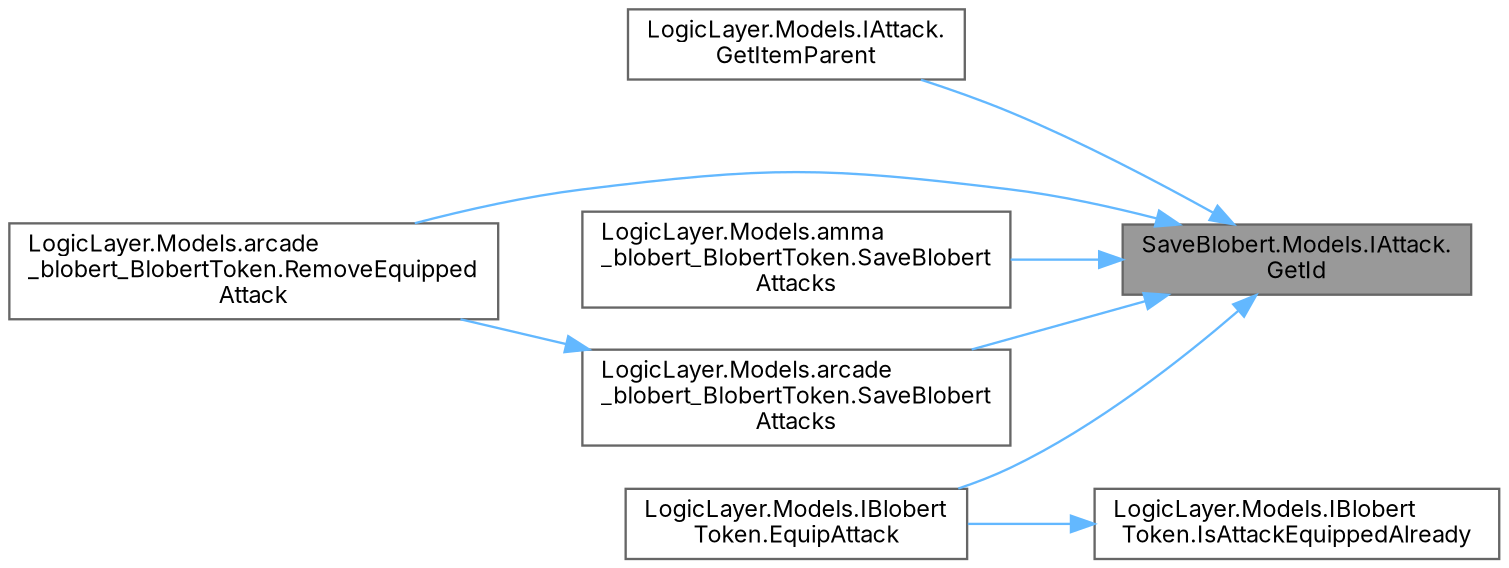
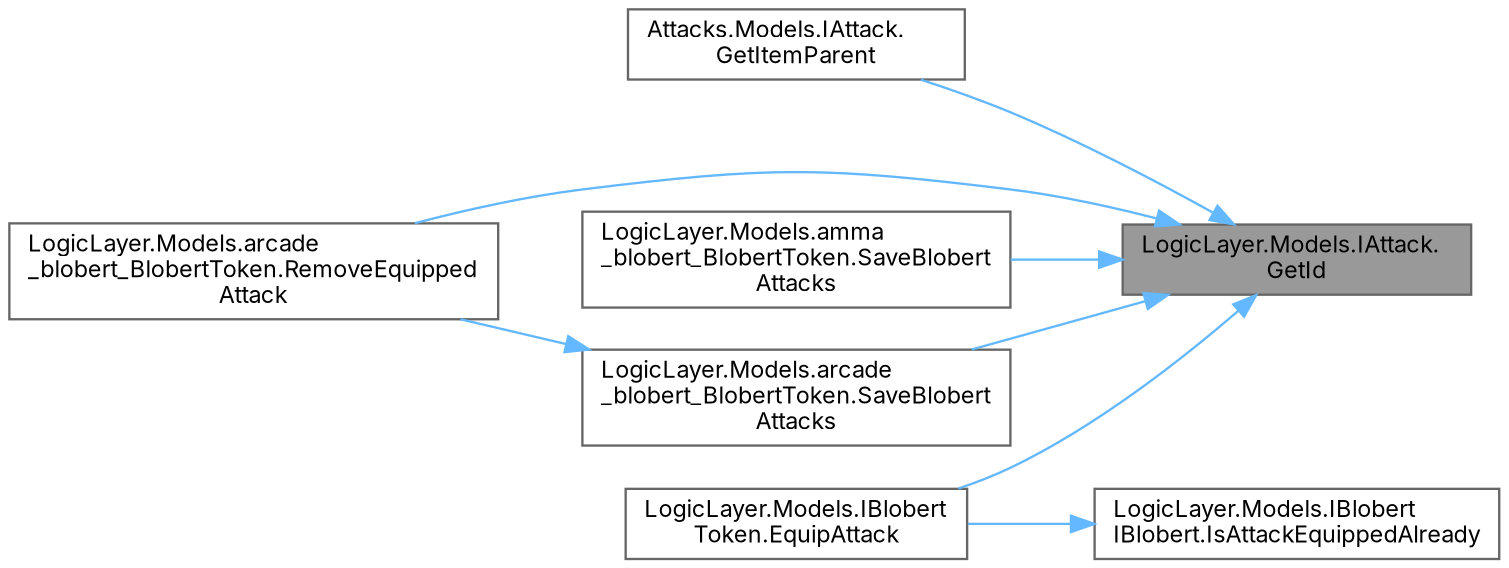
node "LogicLayer.Models.IAttack. GetItemParent": label "LogicLayer.Models.IAttack. GetItemParent" -> "Attacks.Models.IAttack. GetItemParent"
node "SaveBlobert.Models.IAttack. GetId": label "SaveBlobert.Models.IAttack. GetId" -> "LogicLayer.Models.IAttack. GetId"
node "LogicLayer.Models.IBlobert Token.IsAttackEquippedAlready": label "LogicLayer.Models.IBlobert Token.IsAttackEquippedAlready" -> "LogicLayer.Models.IBlobert IBlobert.IsAttackEquippedAlready"
